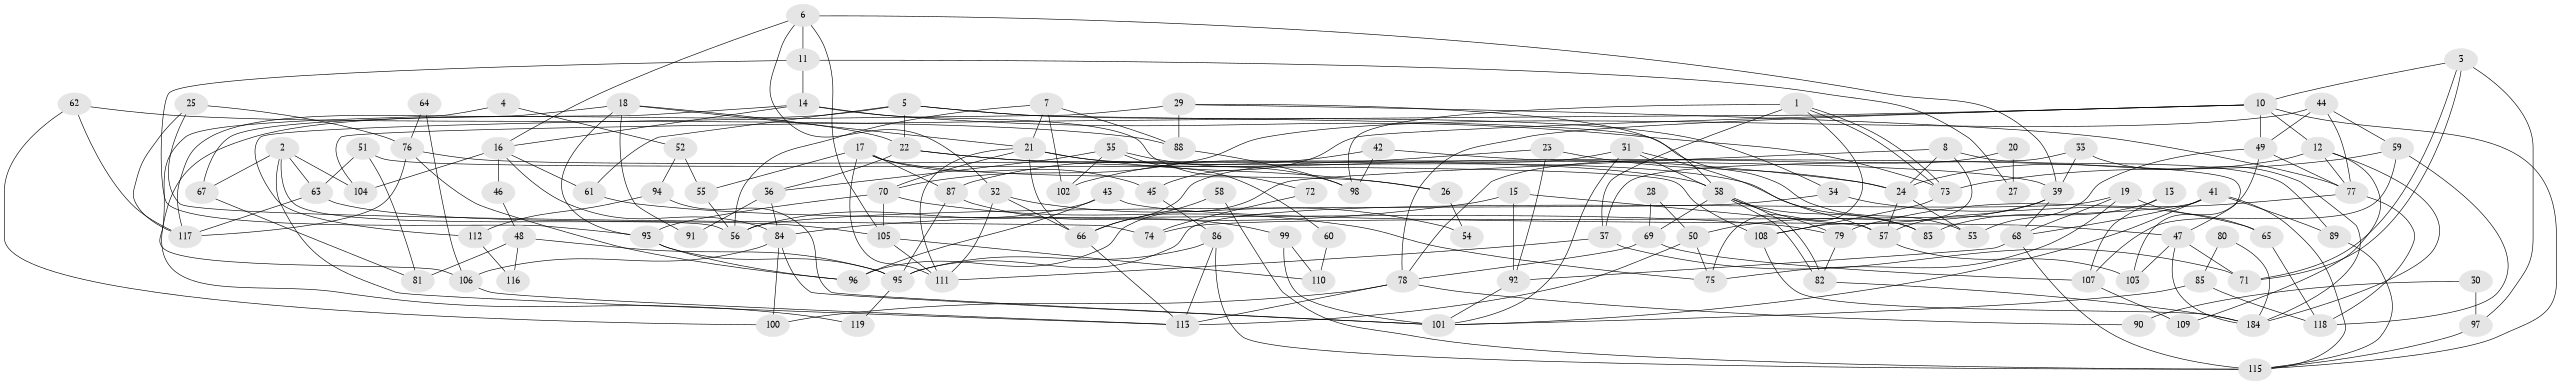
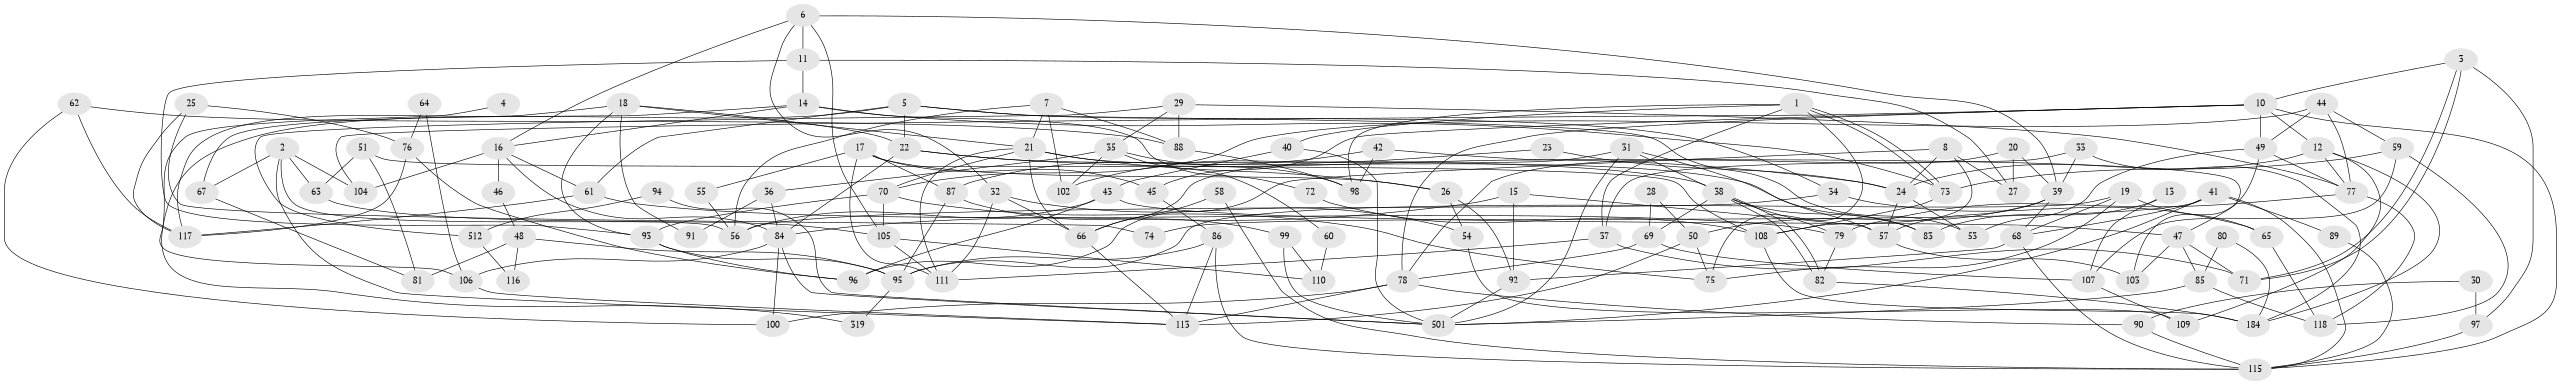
edge "29" -- "38": now "29" -- "35"
node "52": removed
node "40": added
edge "76" -- "39": now "20" -- "39"
edge "8" -- "89": now "8" -- "27"
edge "22" -- "36": now "22" -- "84"
edge "72" -- "74": now "72" -- "108"
edge "63" -- "117": now "61" -- "117"
edge "23" -- "92": now "26" -- "92"
node "112": label "112" -> "512"
edge "47" -- "184": now "47" -- "85"
edge "54" -- "109": added
node "119": label "119" -> "319"
node "101": label "101" -> "501"
edge "90" -- "115": added
